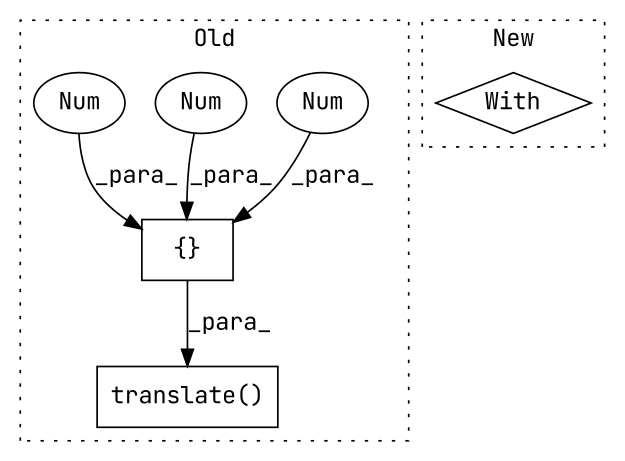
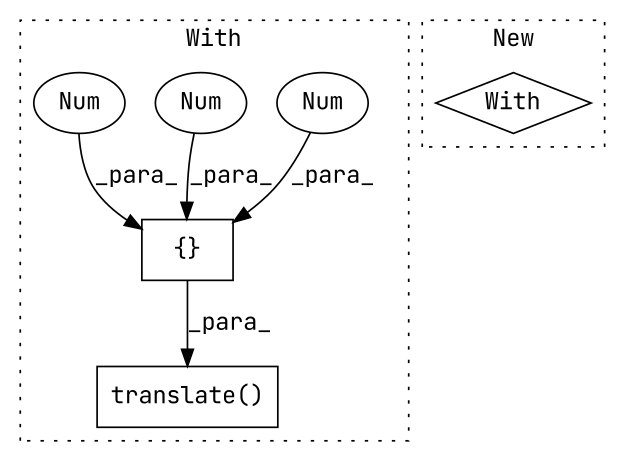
cluster "Old": label "Old" -> "With"
